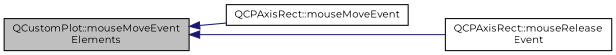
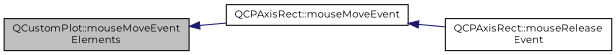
edge "QCPAxisRect::mouseRelease Event" -> "QCustomPlot::mouseMoveEvent Elements": now "QCPAxisRect::mouseRelease Event" -> "QCPAxisRect::mouseMoveEvent"
